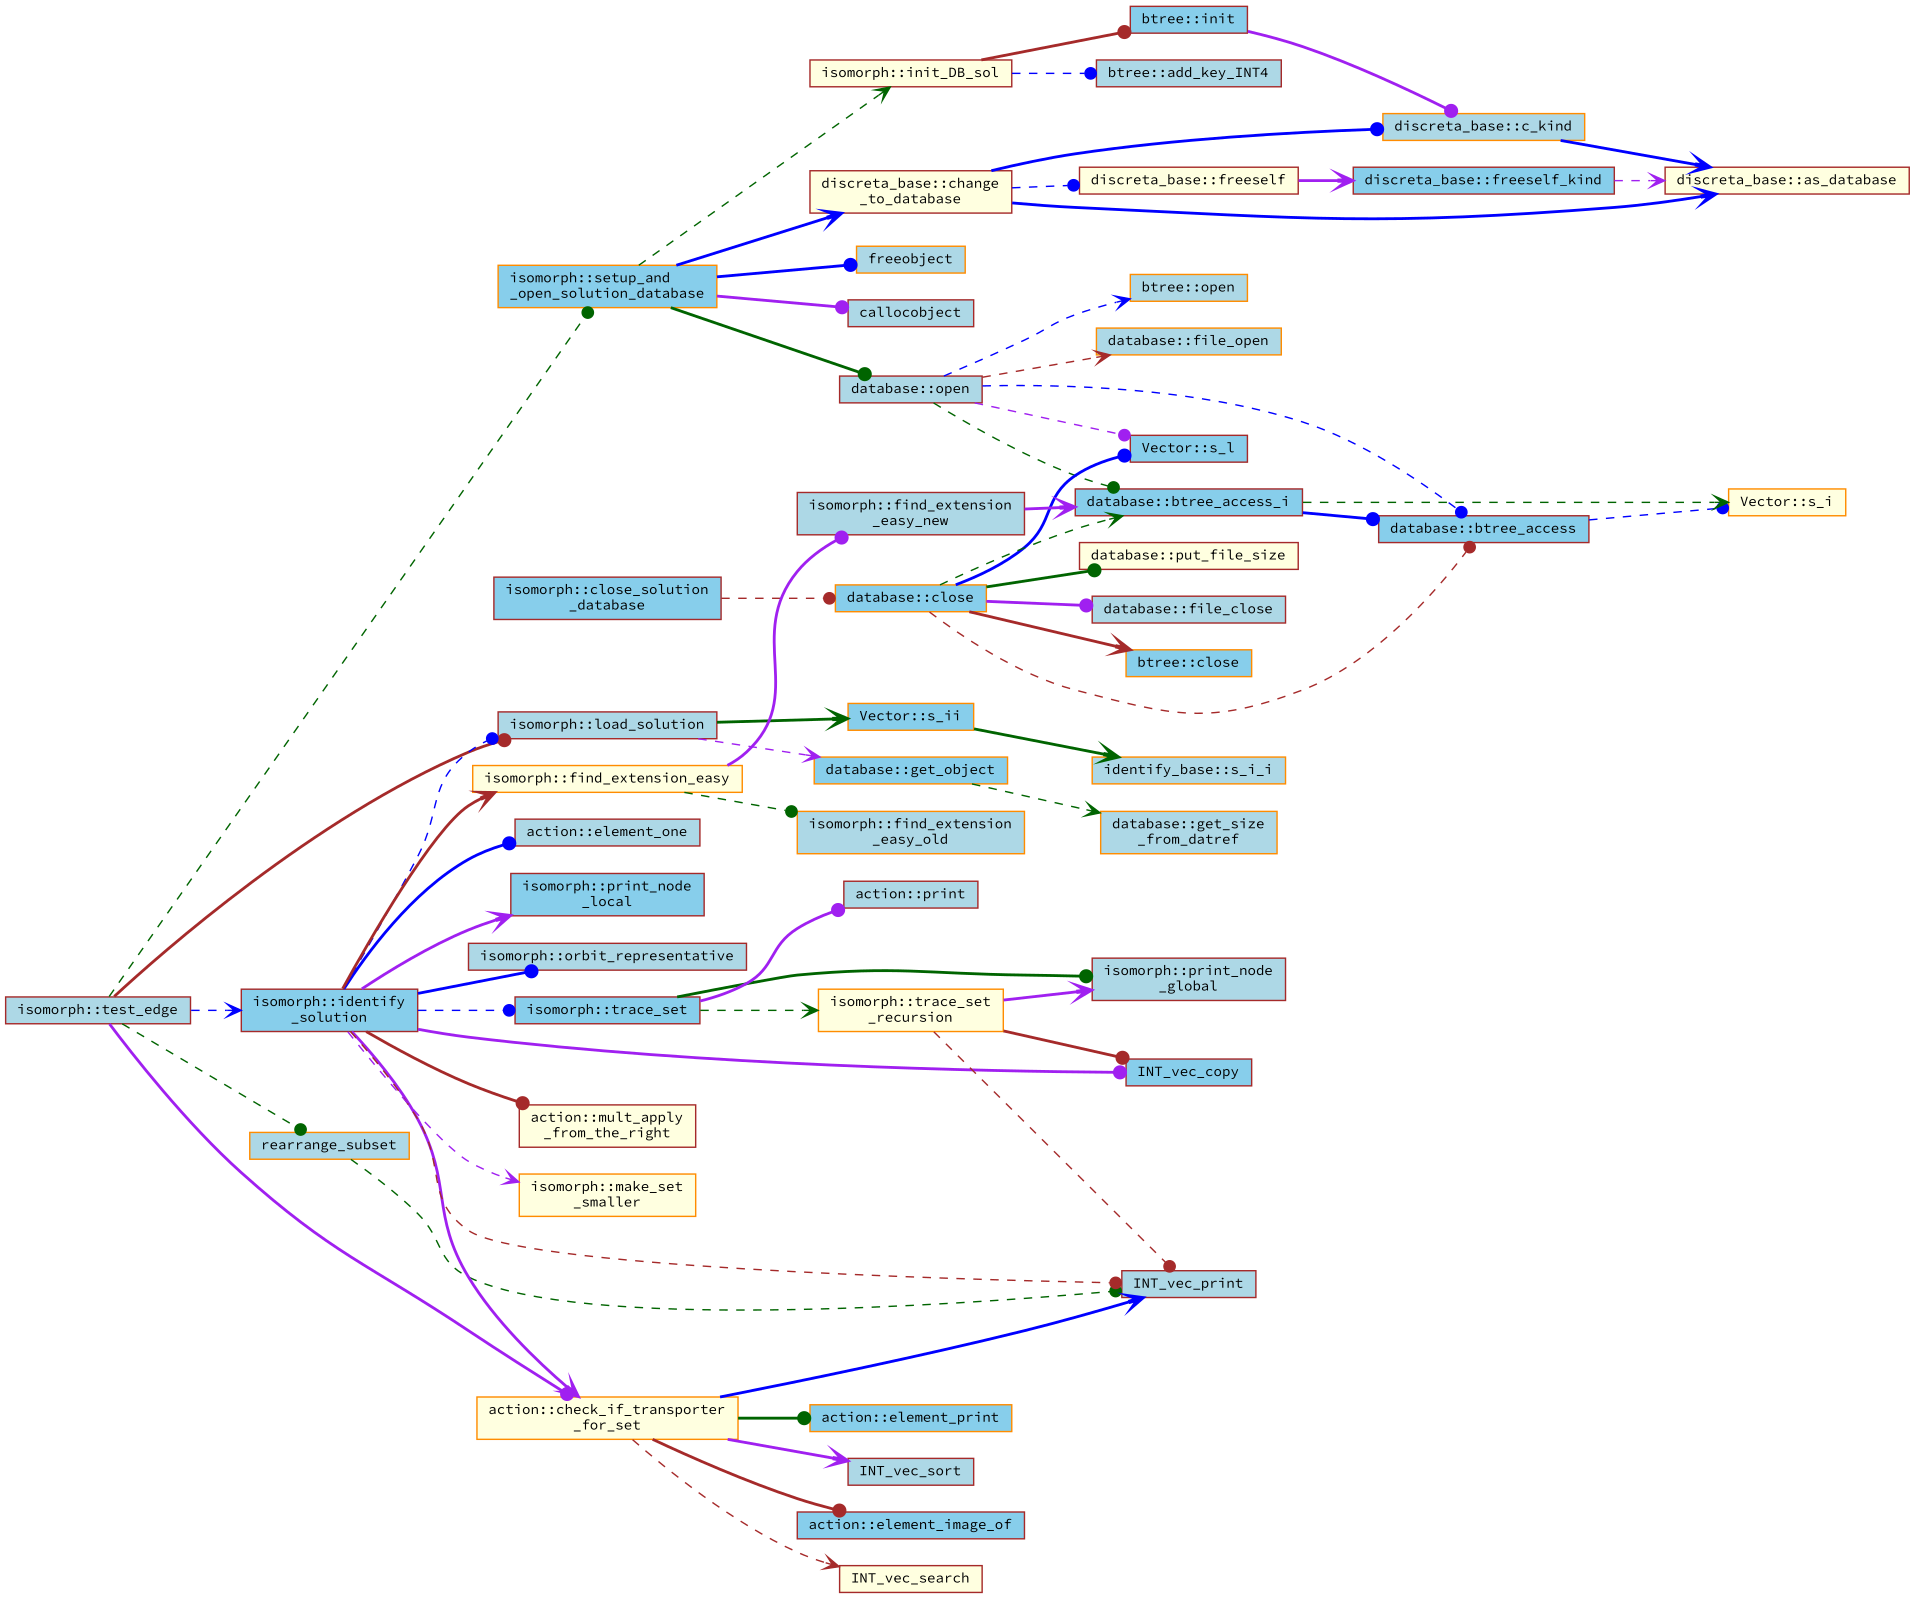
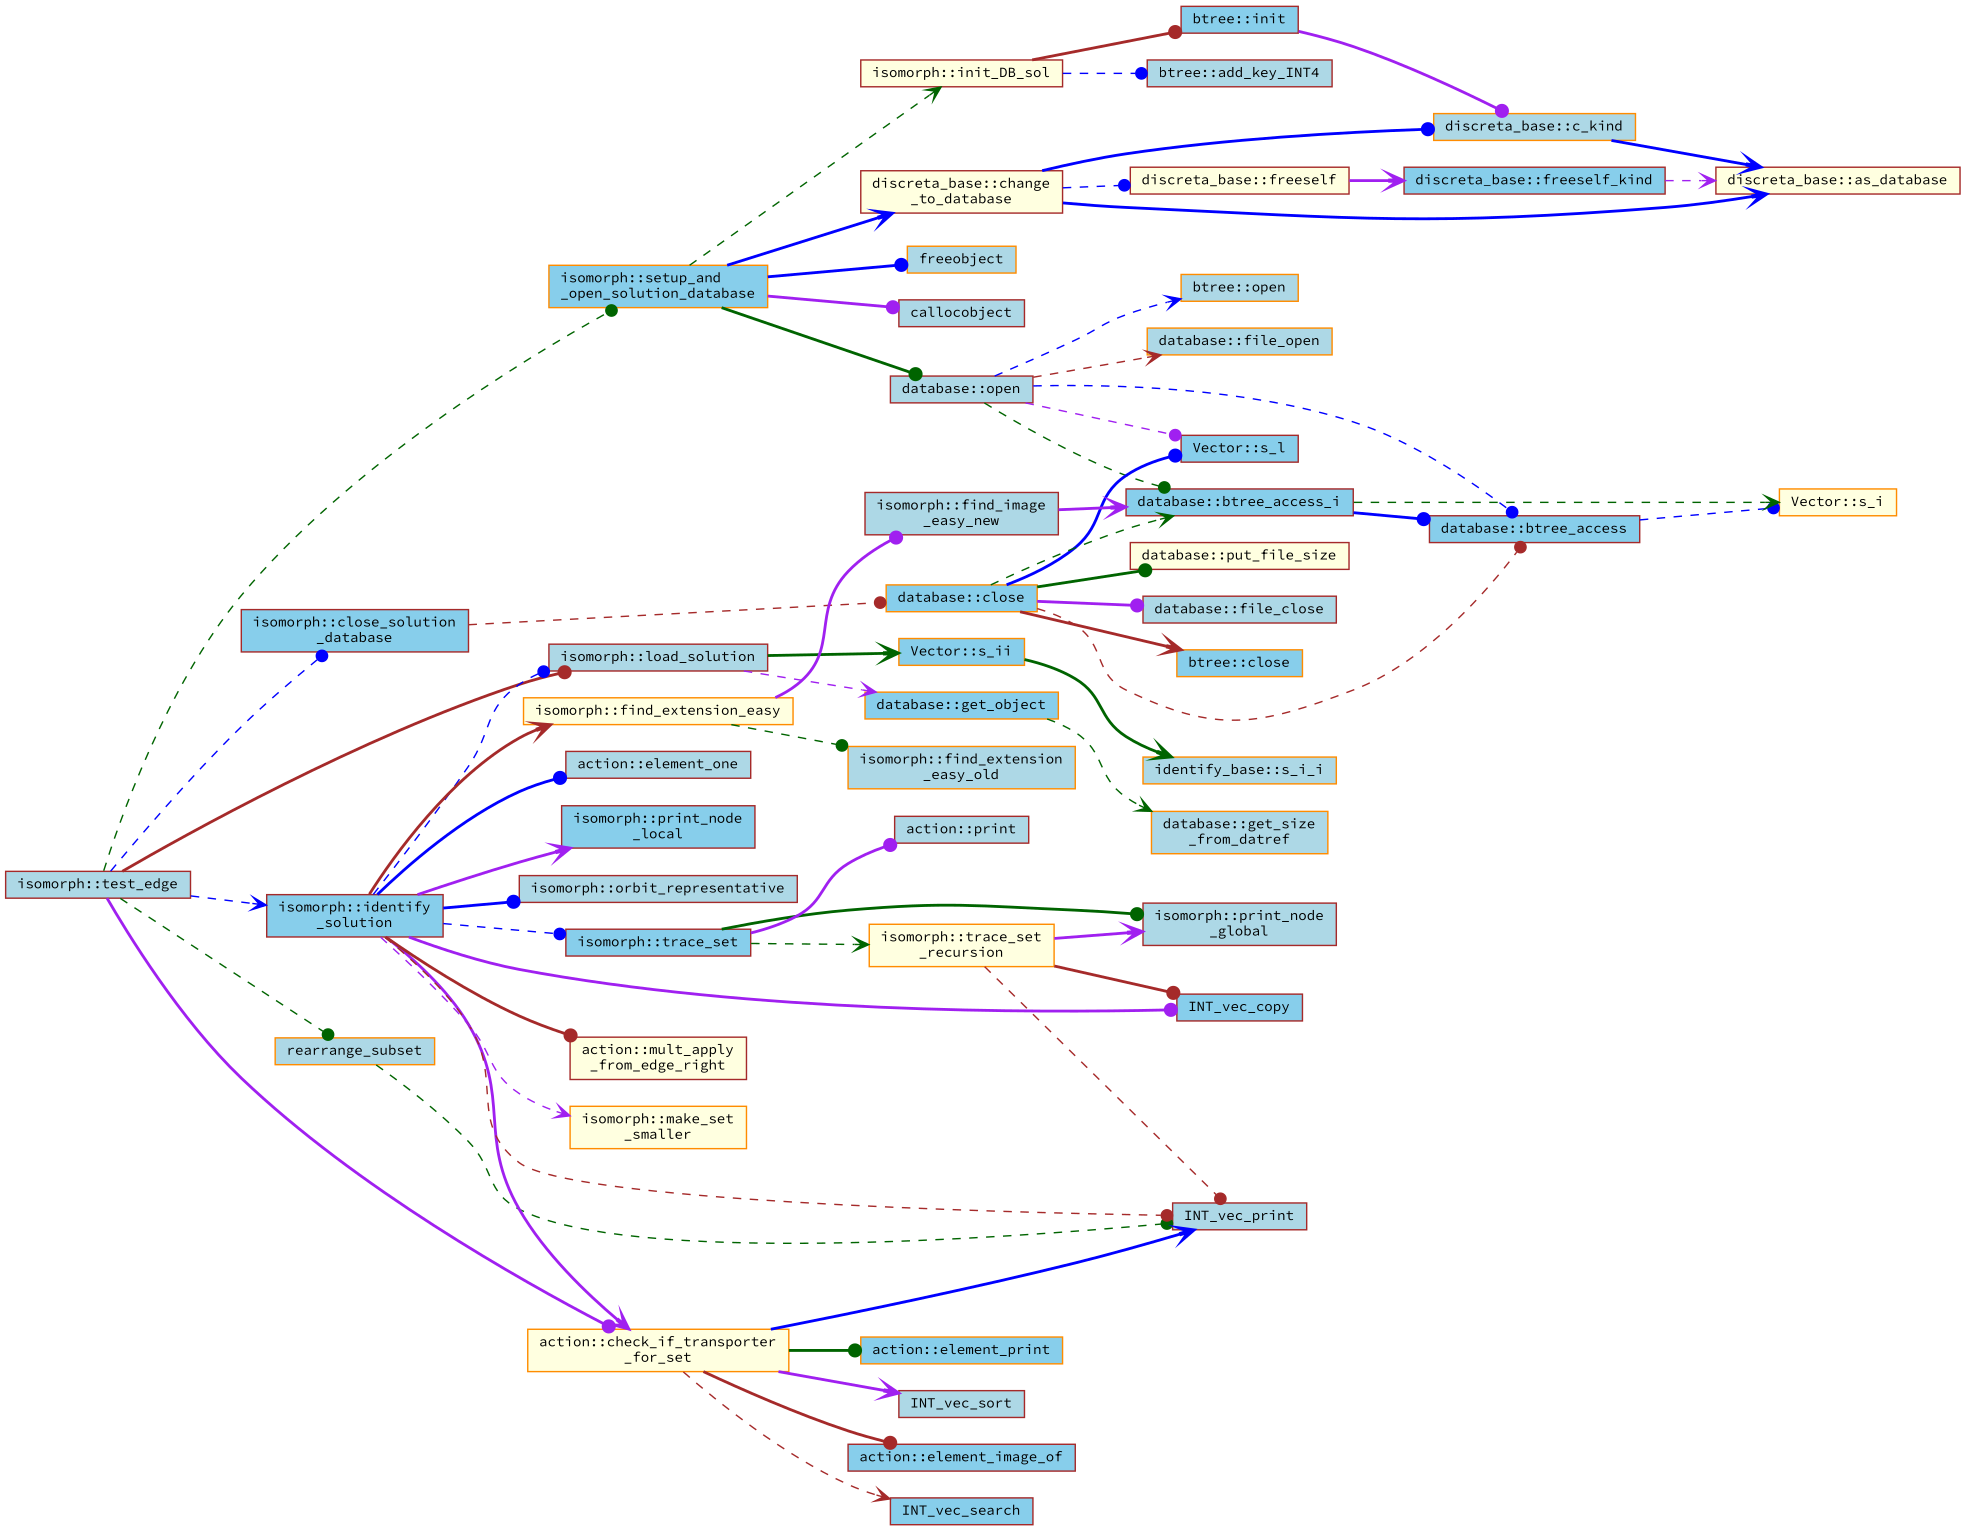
node "isomorph::find_extension _easy_new": label "isomorph::find_extension _easy_new" -> "isomorph::find_image _easy_new"
edge "isomorph::test_edge" -> "isomorph::close_solution _database": added
node "action::mult_apply _from_the_right": label "action::mult_apply _from_the_right" -> "action::mult_apply _from_edge_right"
node "INT_vec_search": fillcolor lightyellow -> skyblue
